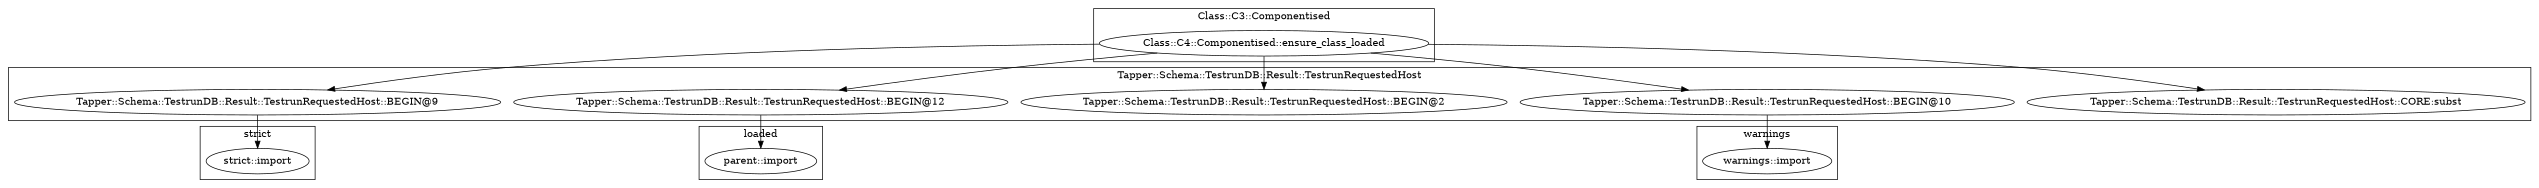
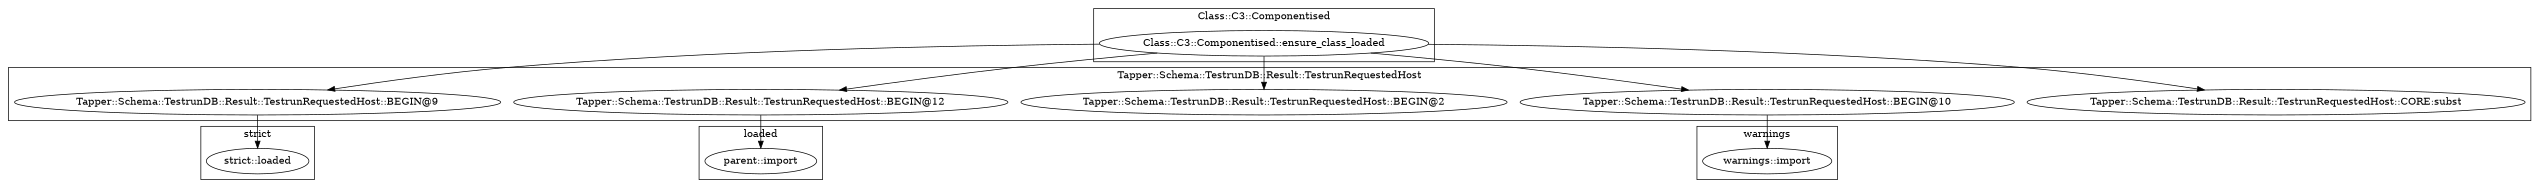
node "Class::C4::Componentised::ensure_class_loaded": label "Class::C4::Componentised::ensure_class_loaded" -> "Class::C3::Componentised::ensure_class_loaded"
node "strict::import": label "strict::import" -> "strict::loaded"
